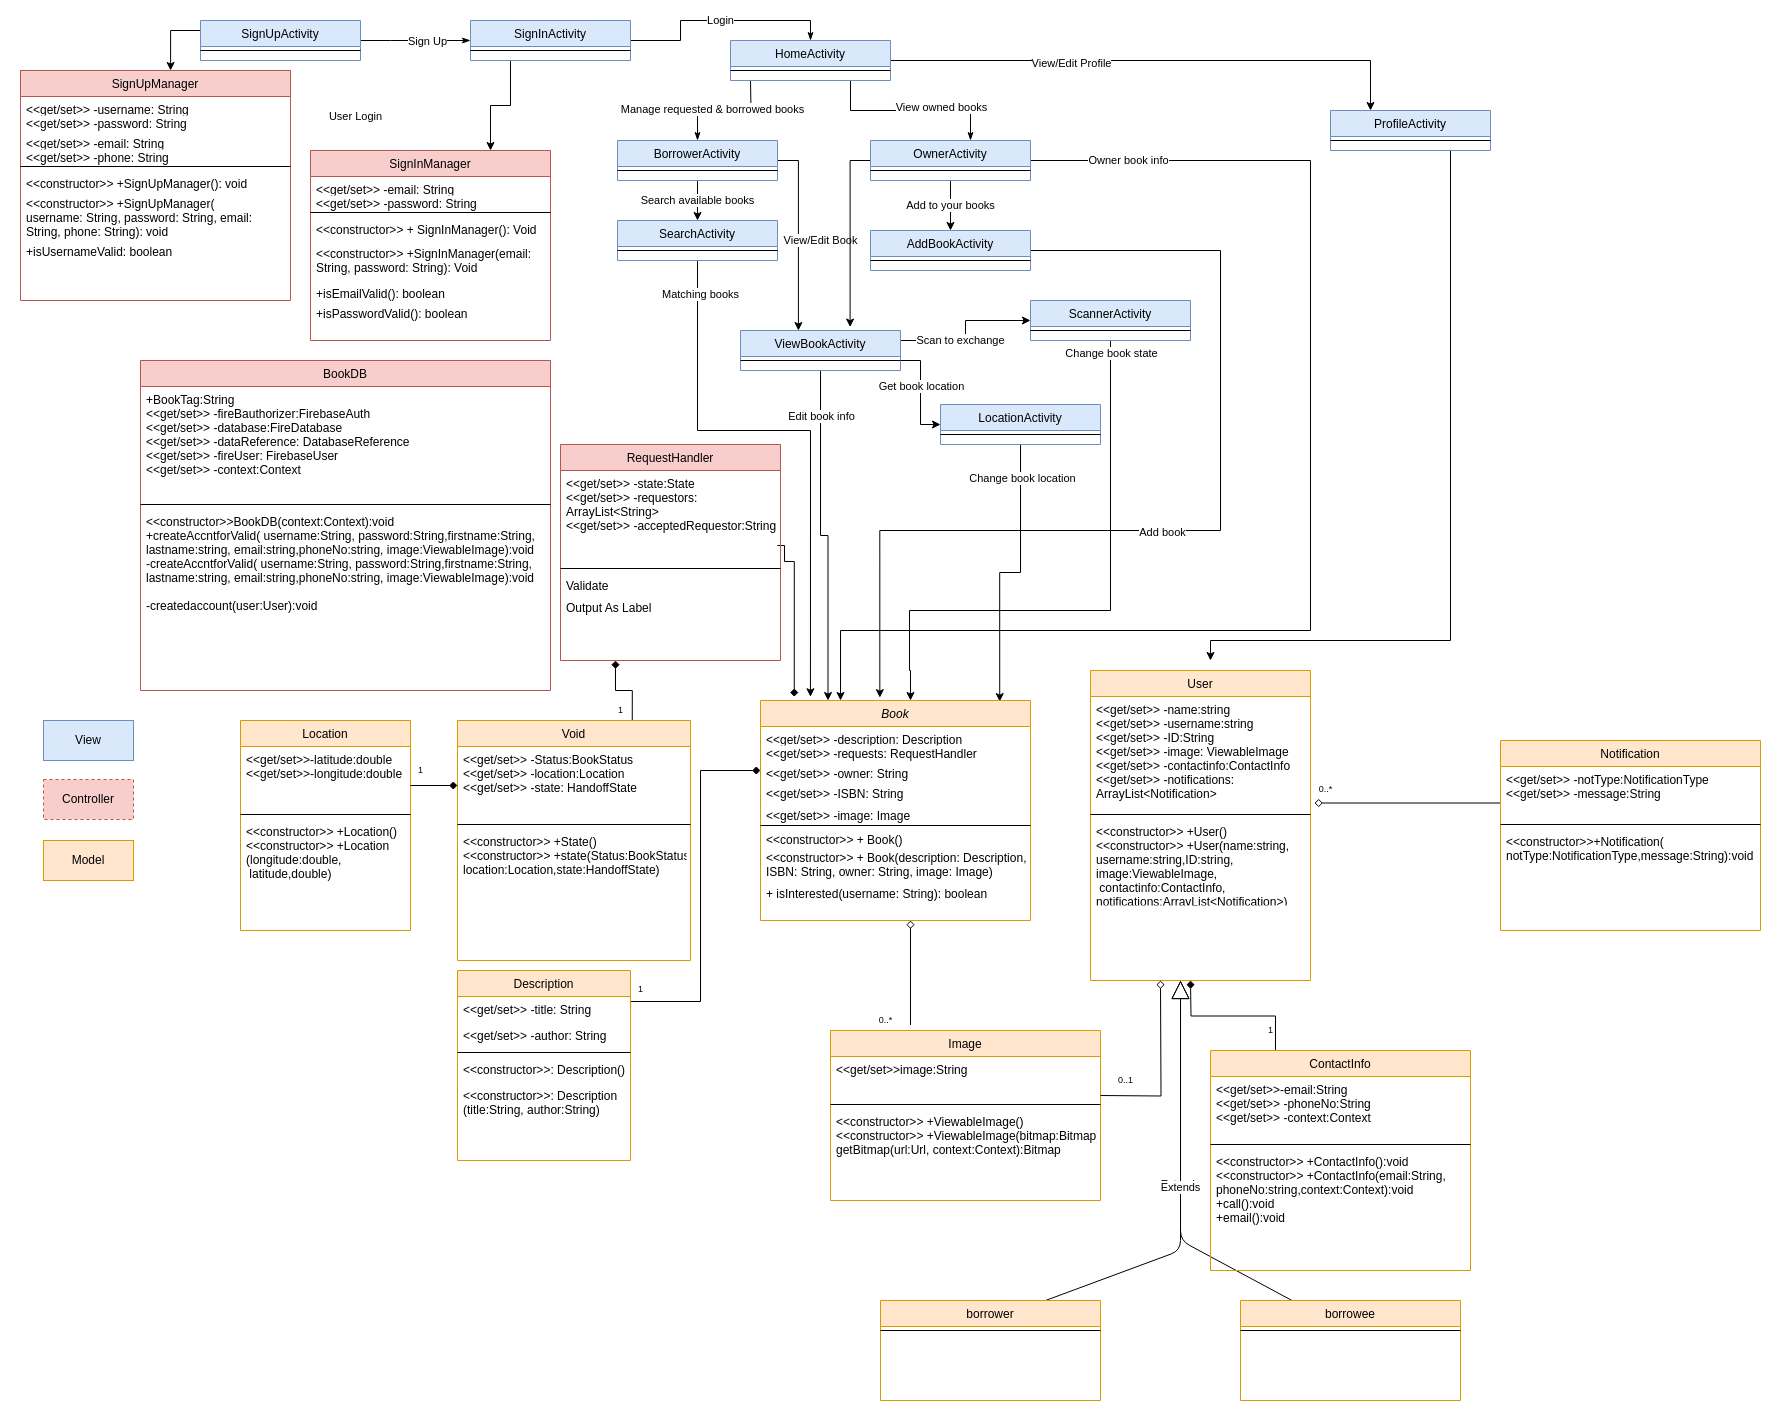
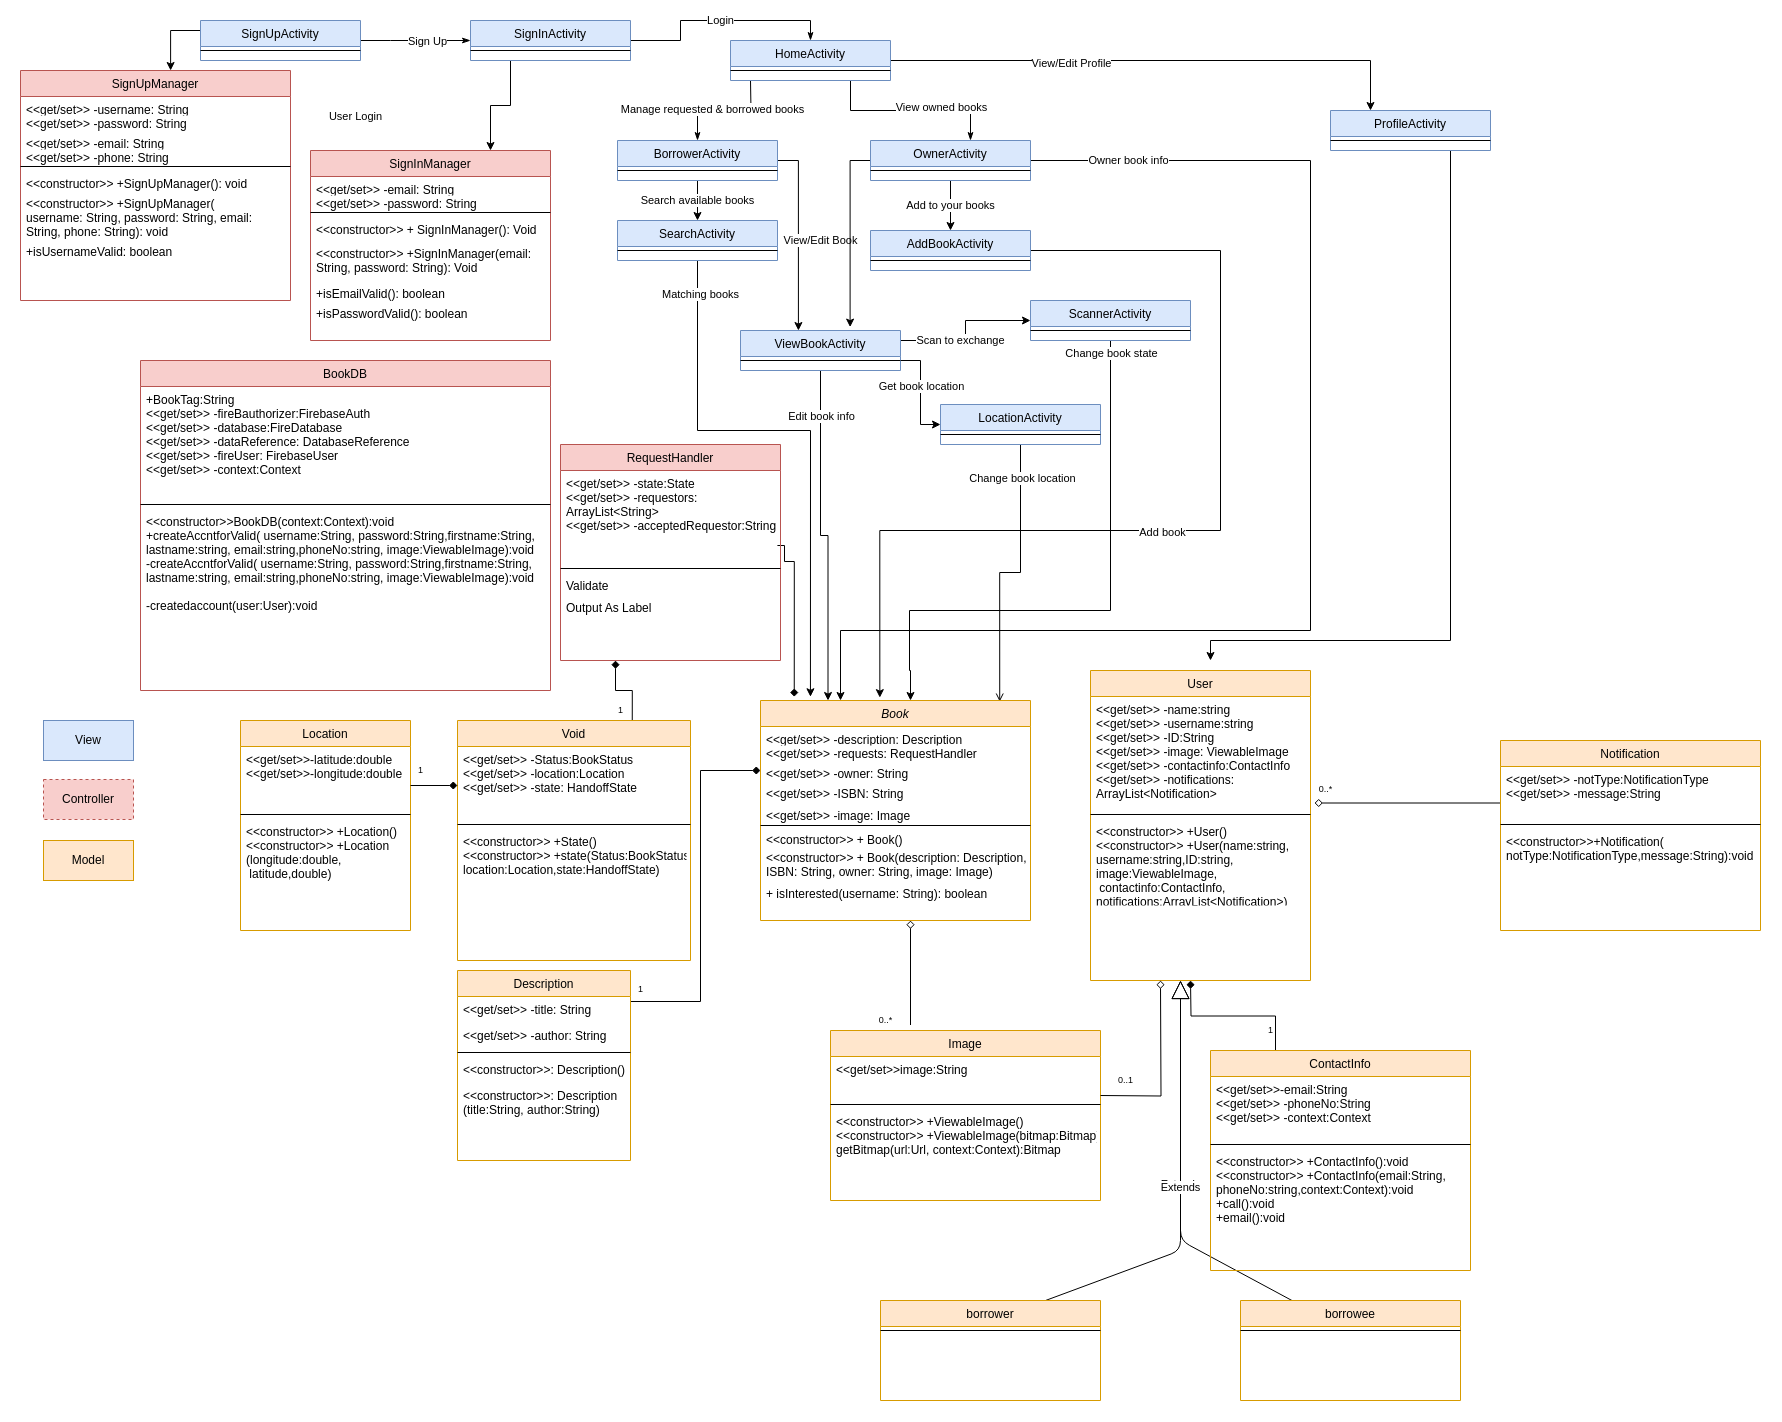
edge "LocationActivity" -> "Book": arrowhead classic -> open
